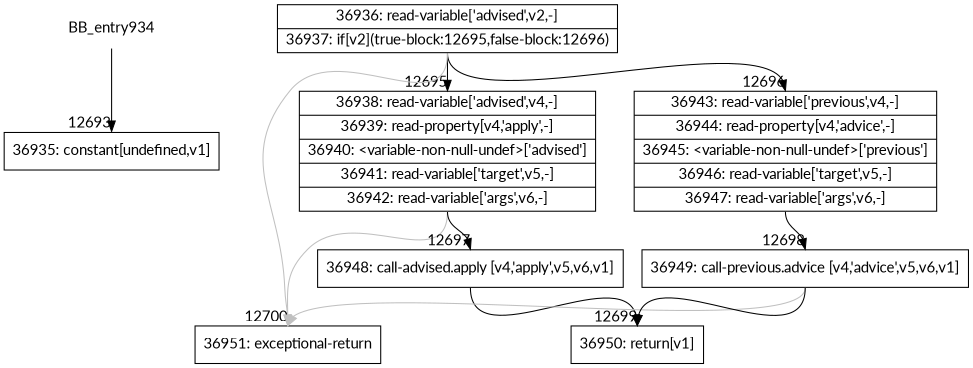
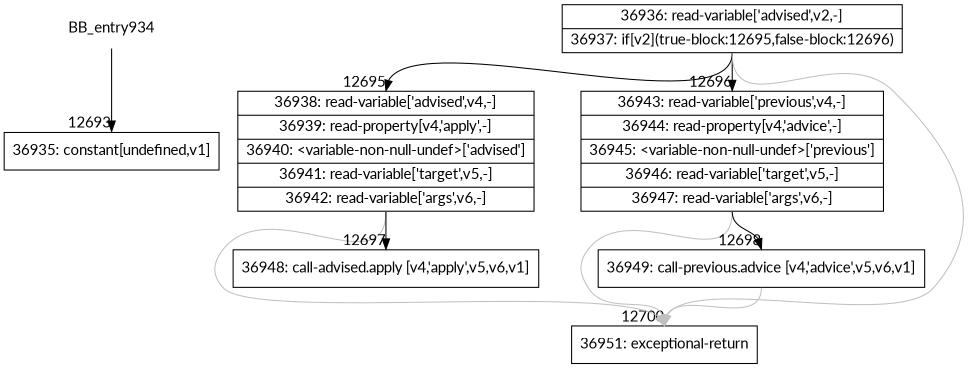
edge "36943: read-variable['previous',v4,-]" -> "36951: exceptional-return": added
node "36950: return[v1]": removed
